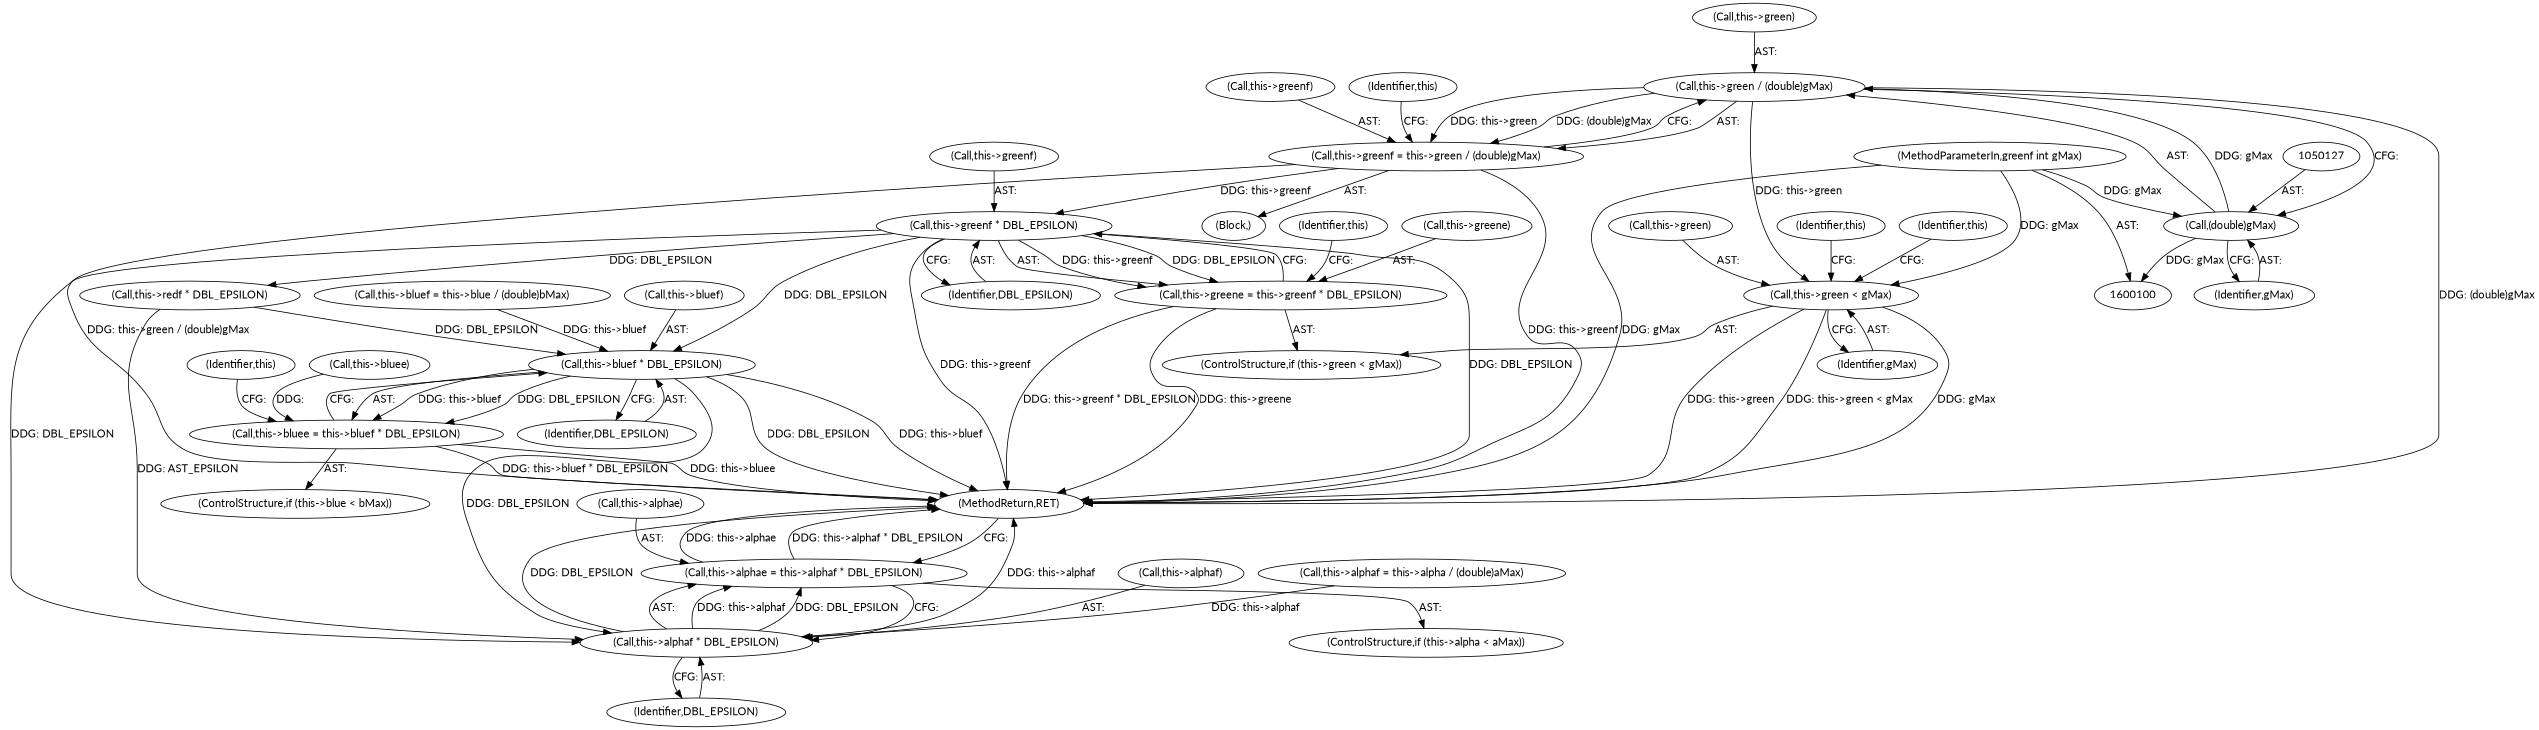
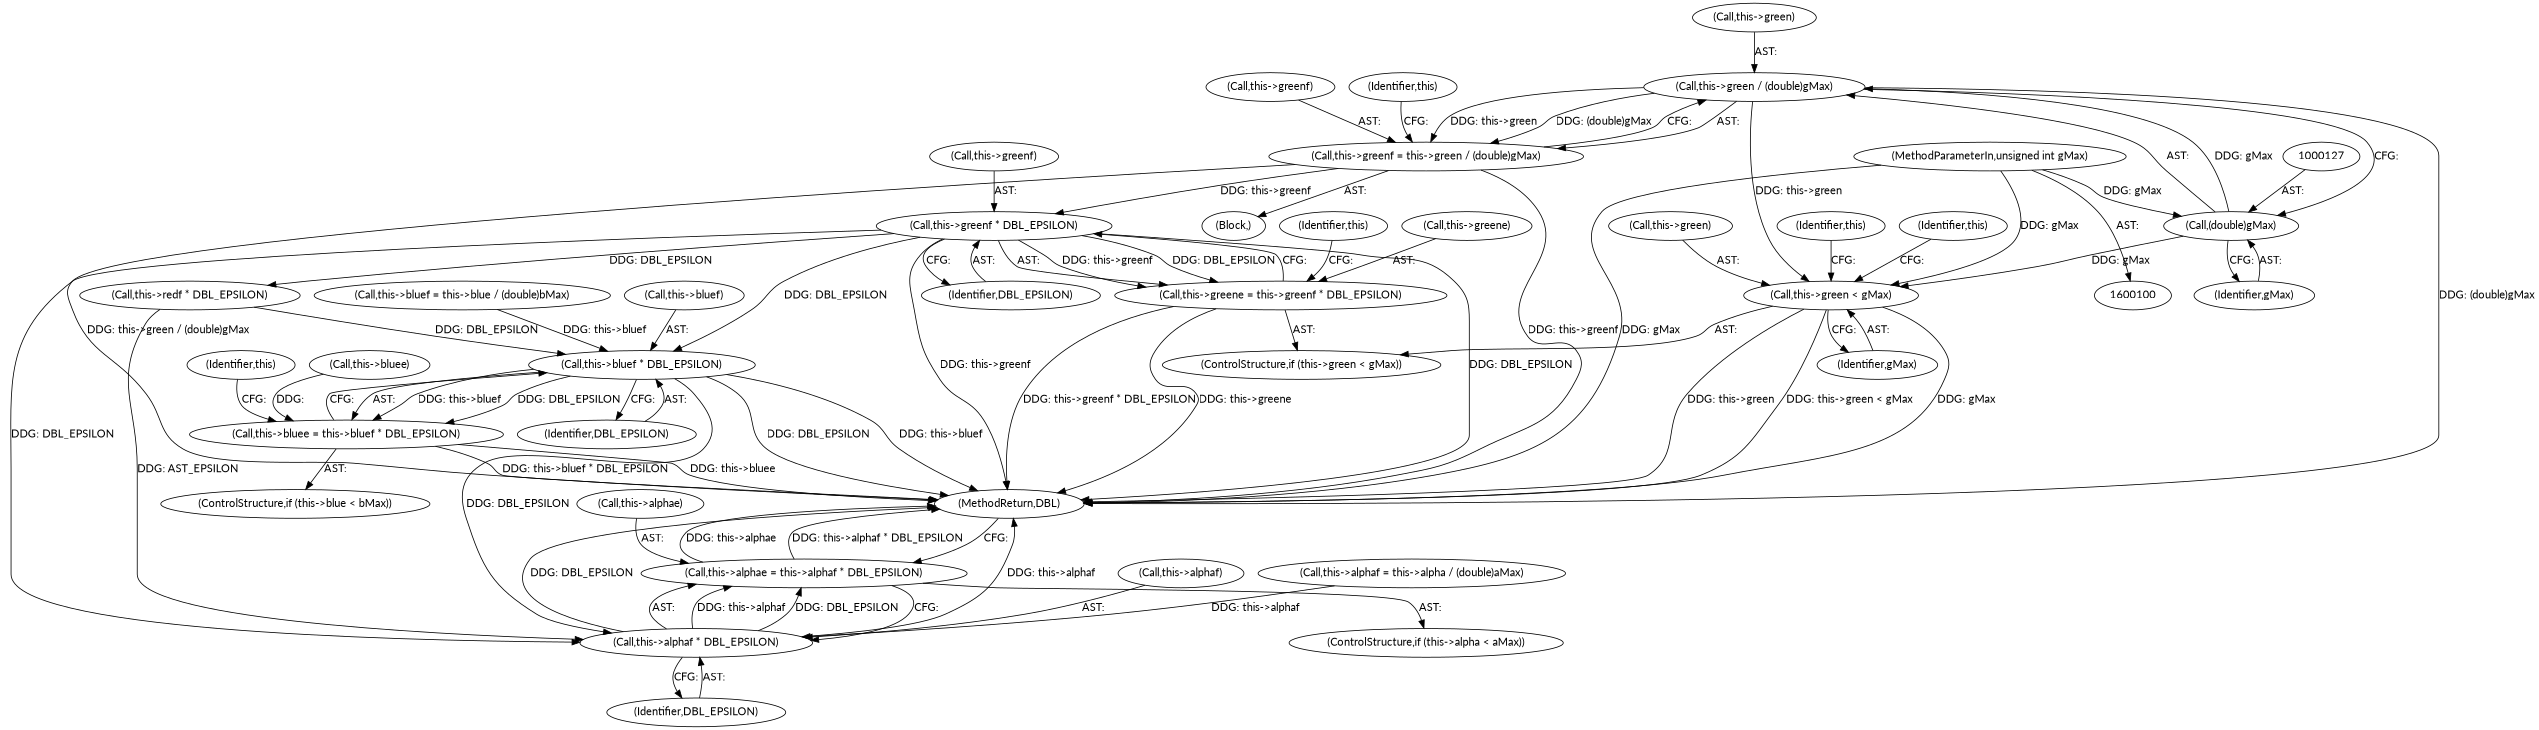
node "(MethodParameterIn,greenf int gMax)": label "(MethodParameterIn,greenf int gMax)" -> "(MethodParameterIn,unsigned int gMax)"
node "1050127": label "1050127" -> "1000127"
edge "(Call,(double)gMax)" -> "1600100": now "(Call,(double)gMax)" -> "(Call,this->green < gMax)"
node "(MethodReturn,RET)": label "(MethodReturn,RET)" -> "(MethodReturn,DBL)"
